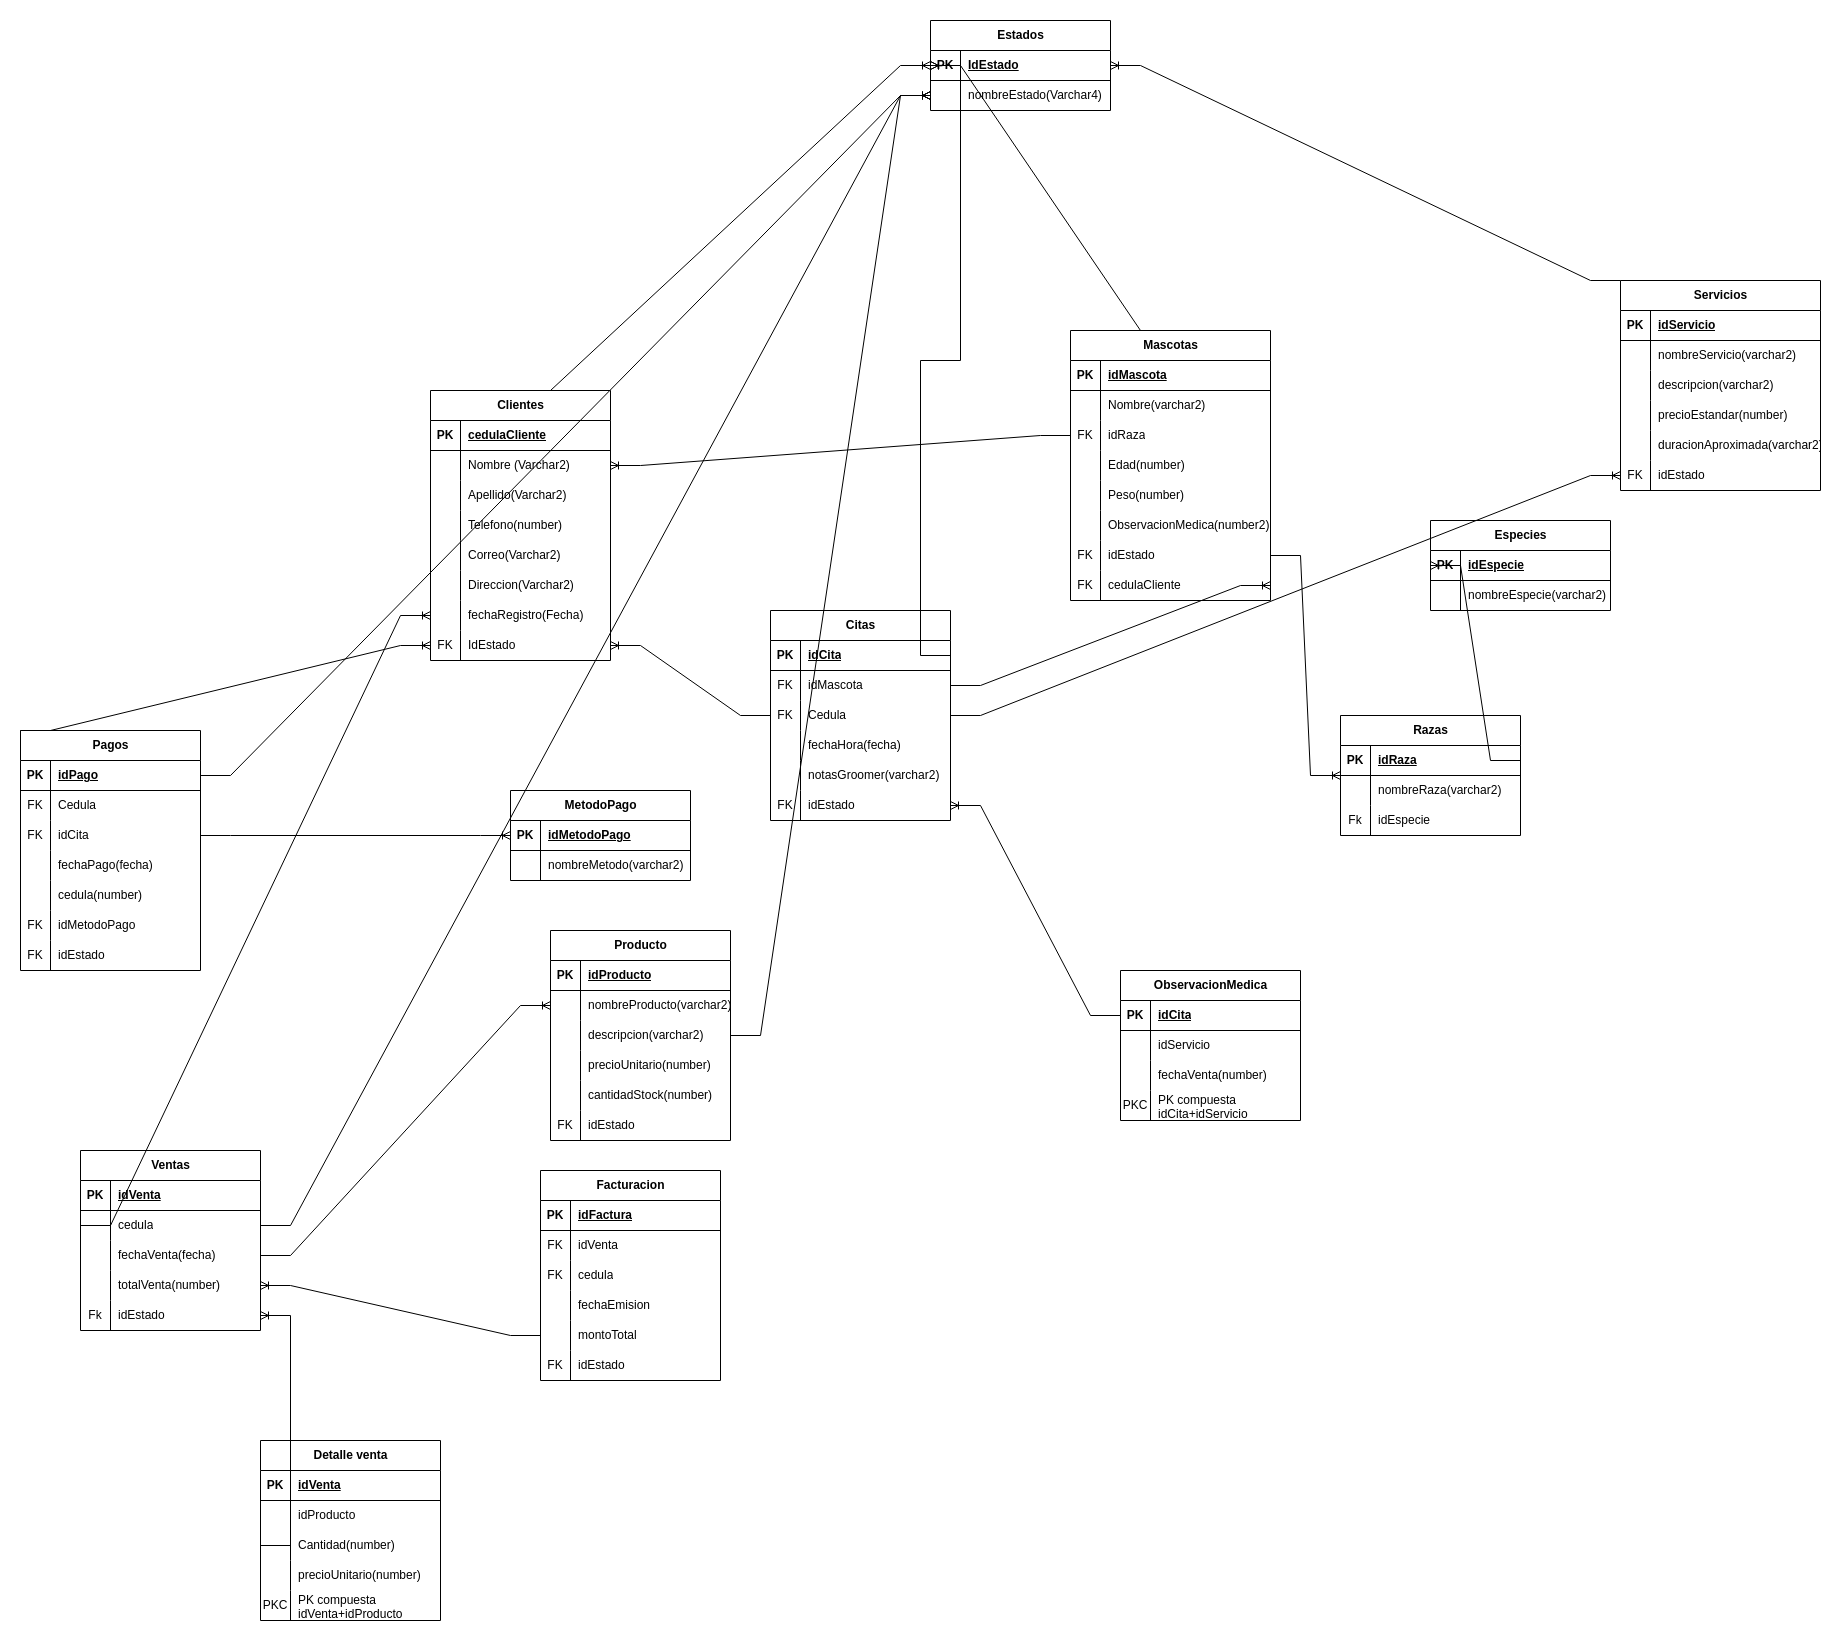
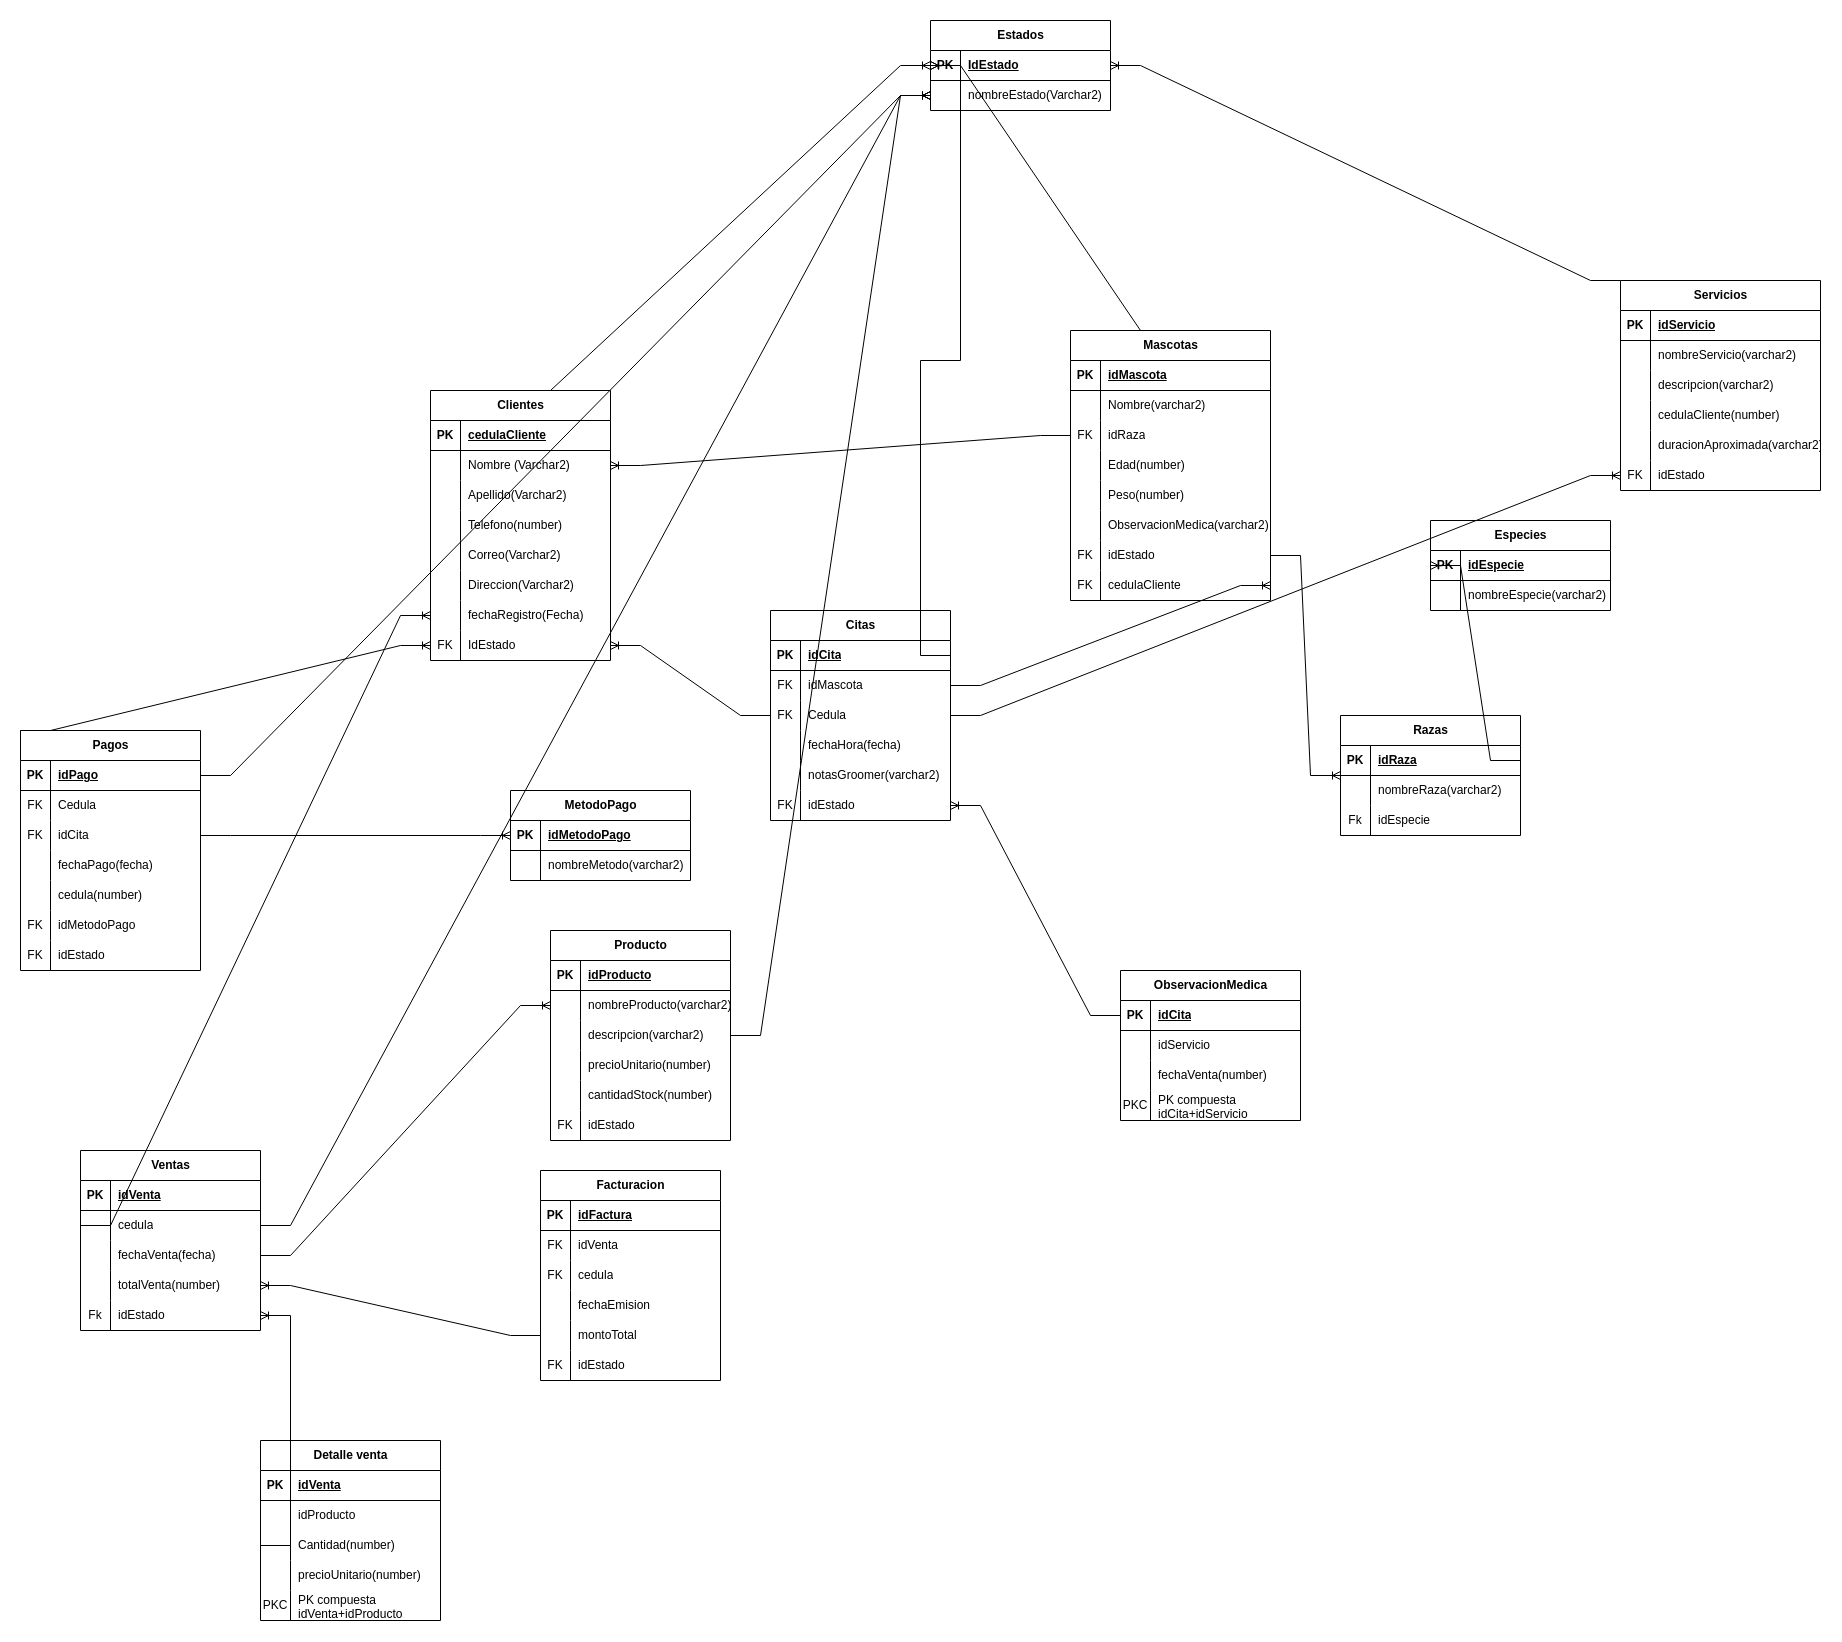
node "nombreEstado(Varchar4)": label "nombreEstado(Varchar4)" -> "nombreEstado(Varchar2)"
node "precioEstandar(number)": label "precioEstandar(number)" -> "cedulaCliente(number)"
node "ObservacionMedica(number2)": label "ObservacionMedica(number2)" -> "ObservacionMedica(varchar2)"
